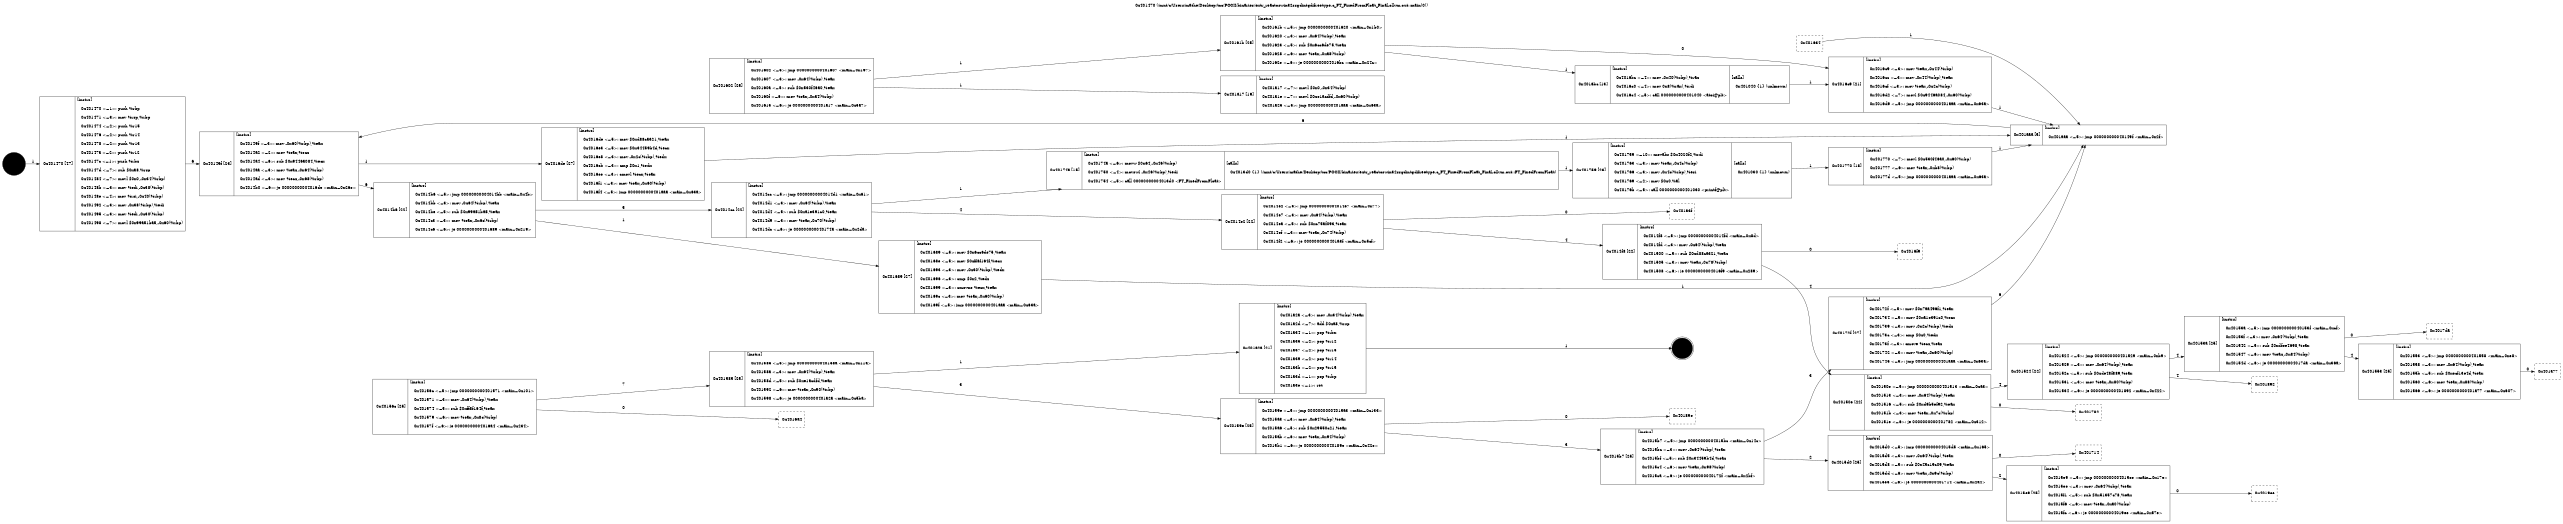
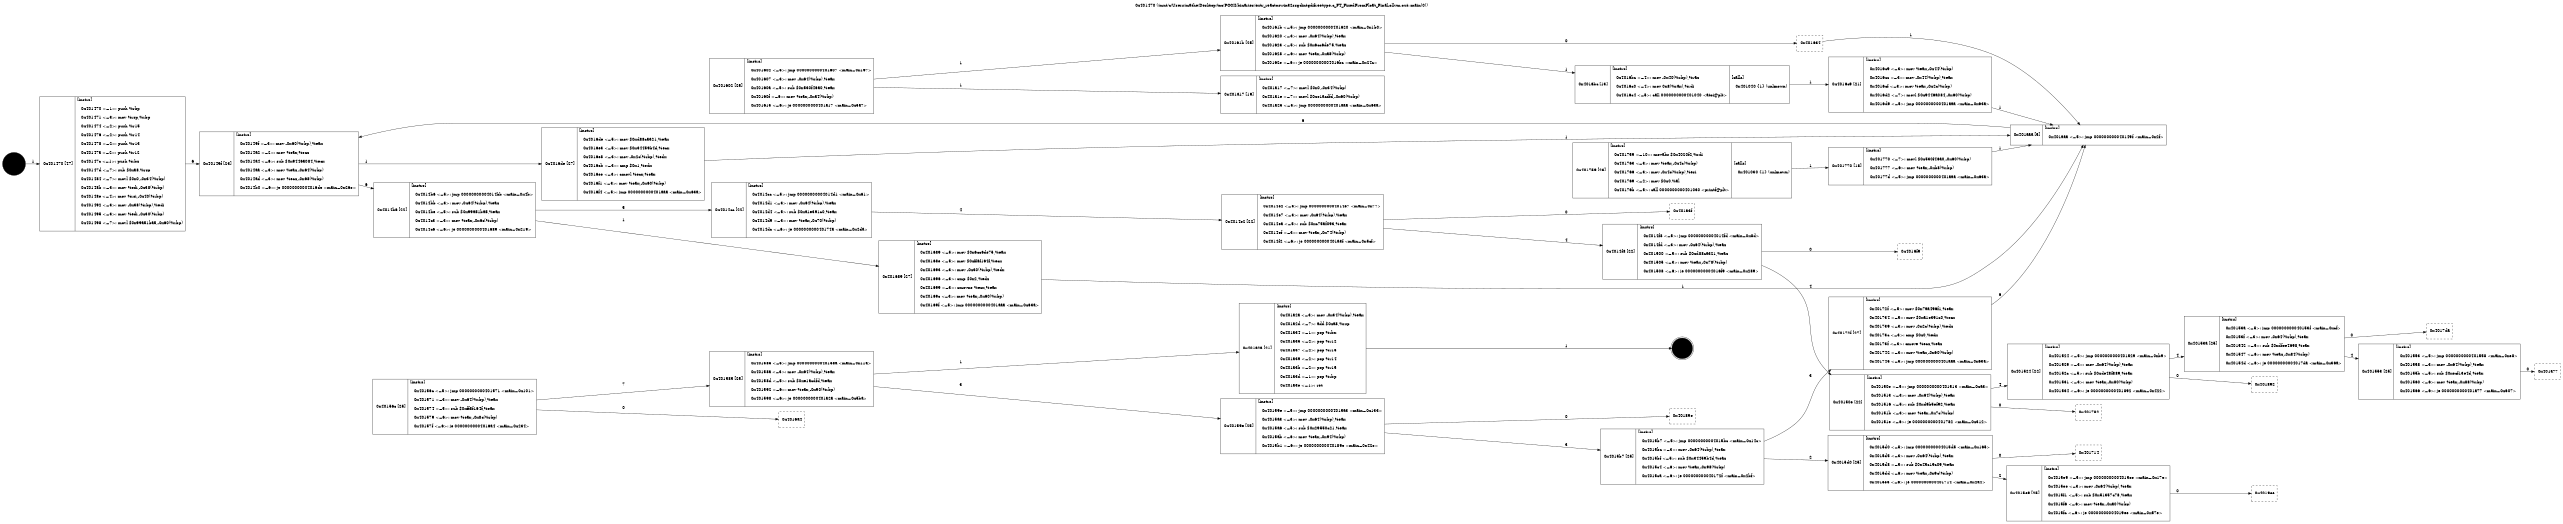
edge "0x40161b [25]" -> "0x4016c9 [21]": now "0x40161b [25]" -> "0x401634"
node "0x40174a [15]": removed
edge "0x401524 [22]" -> "0x401892": label " 4" -> " 0"
